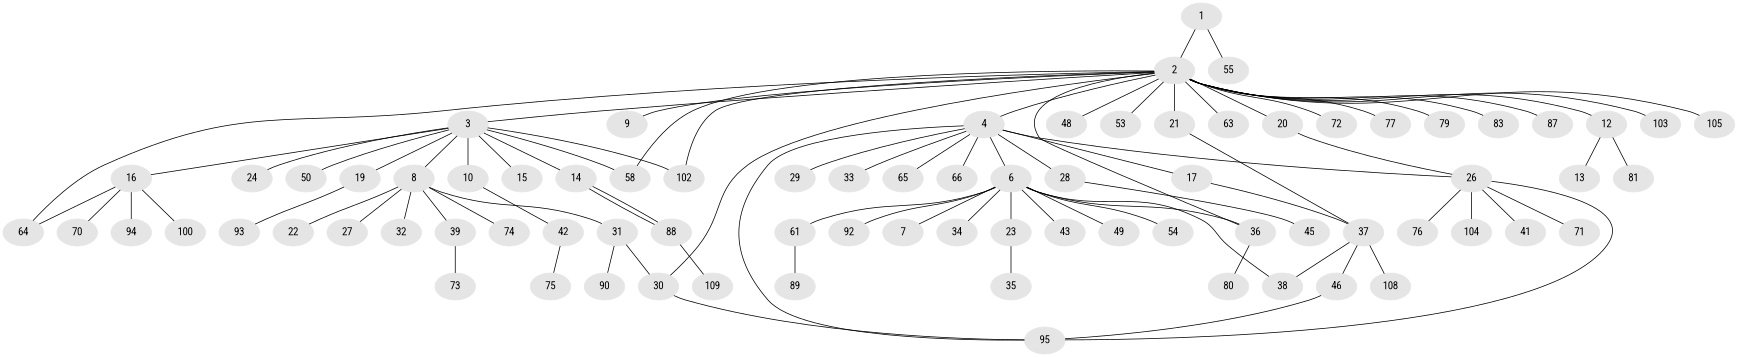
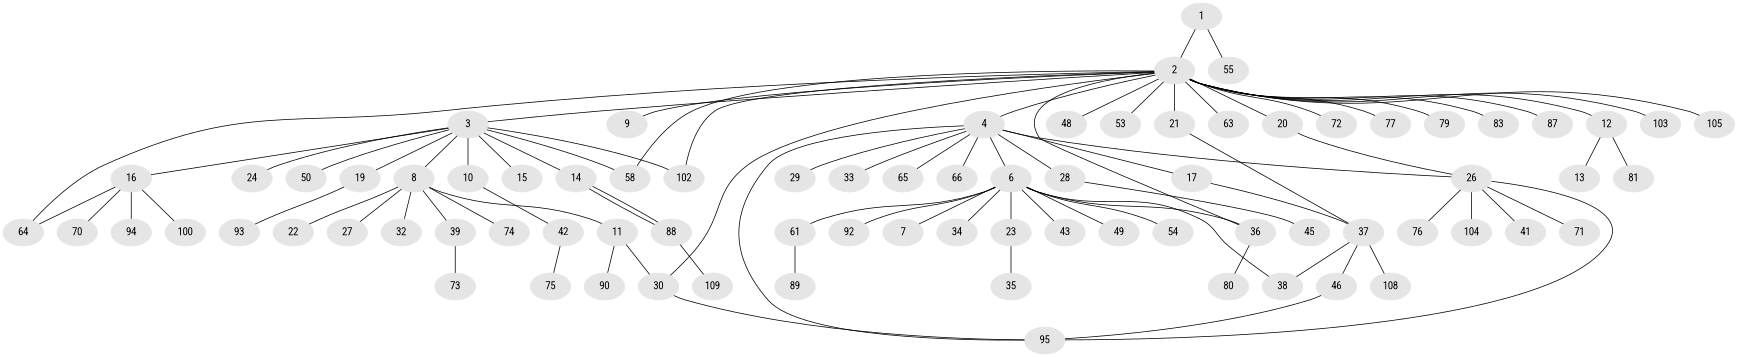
node "31": label "31" -> "11"
